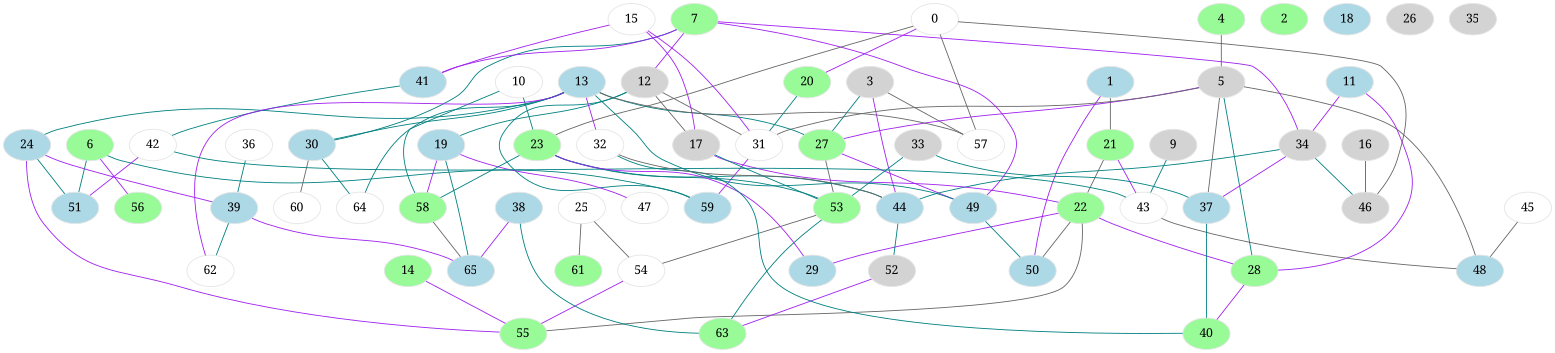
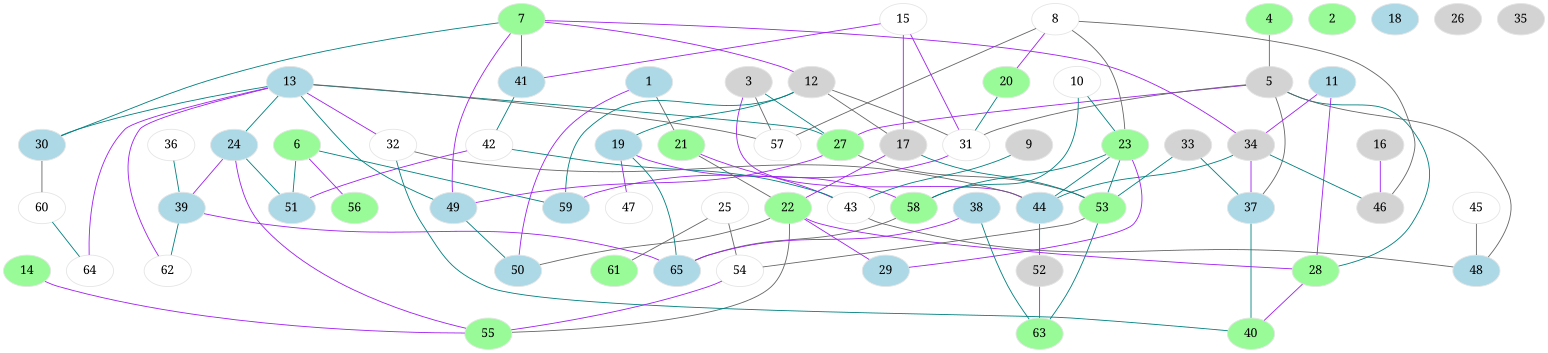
node "0": label "0" -> "8"
edge "13" -- "64": color teal -> purple
edge "30" -- "64": now "60" -- "64"
